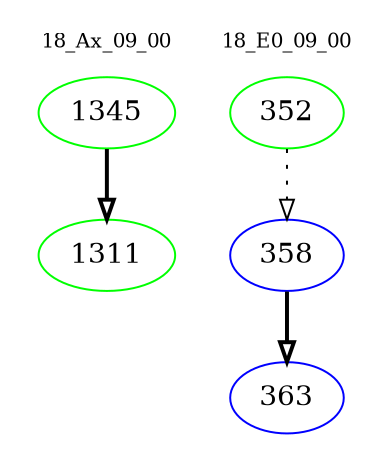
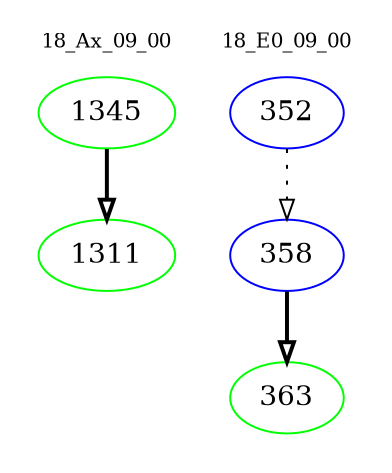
node "352": color green -> blue
node "363": color blue -> green
